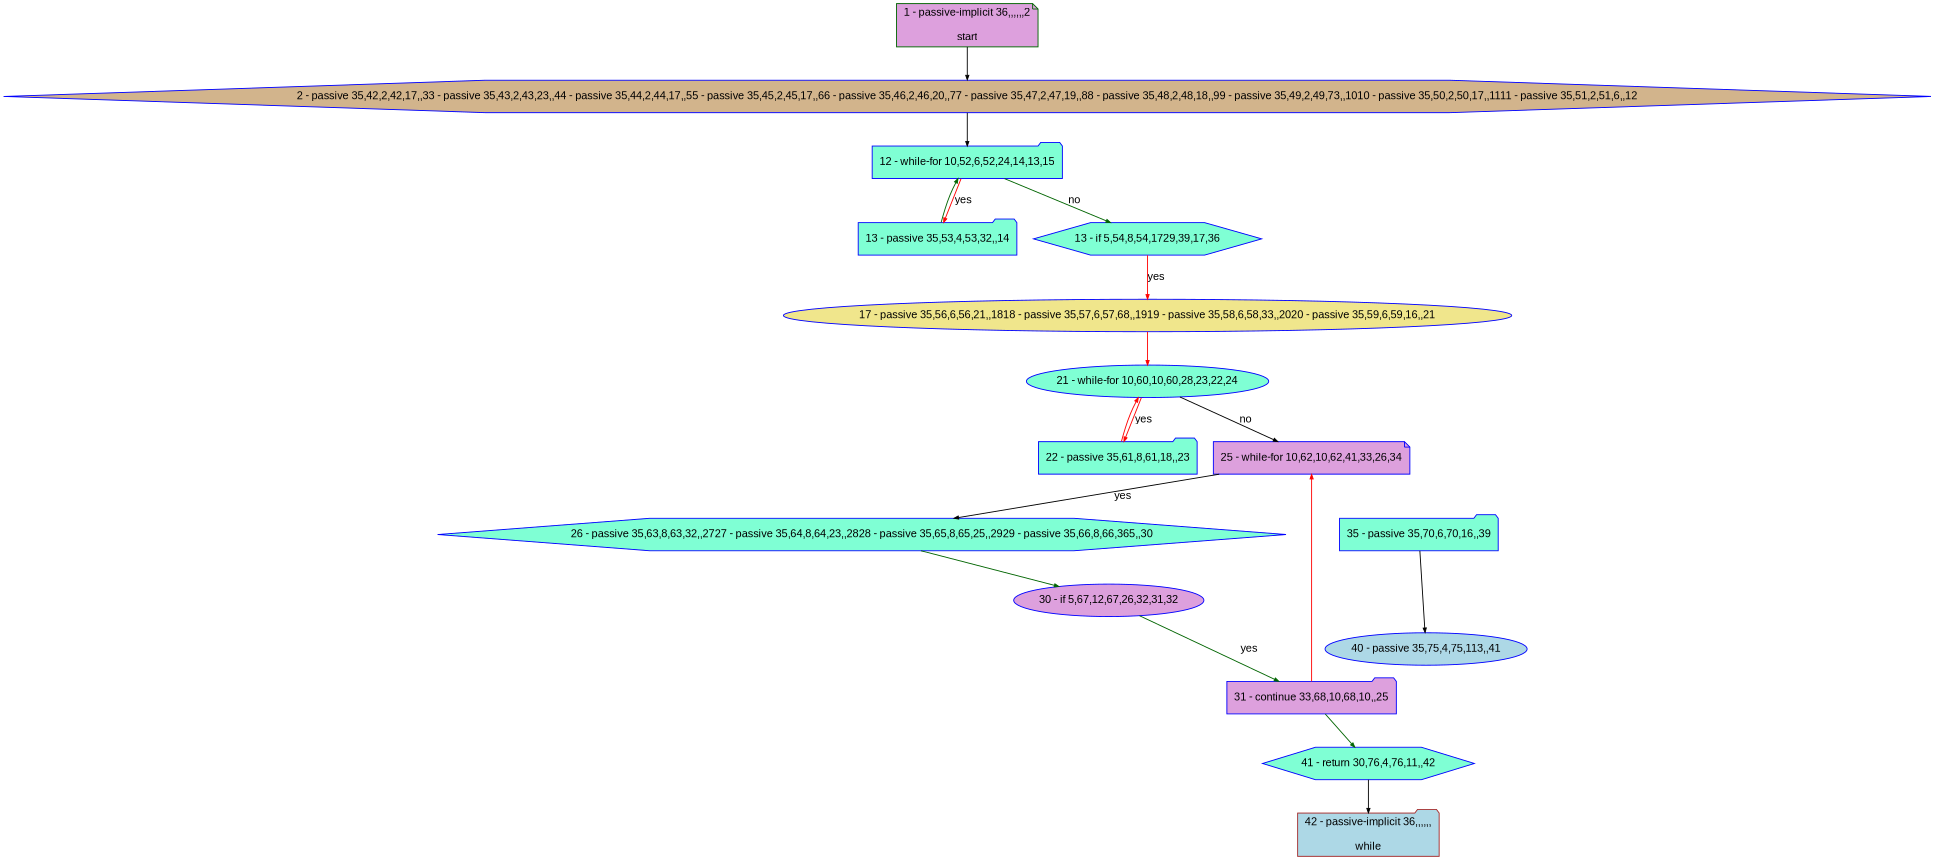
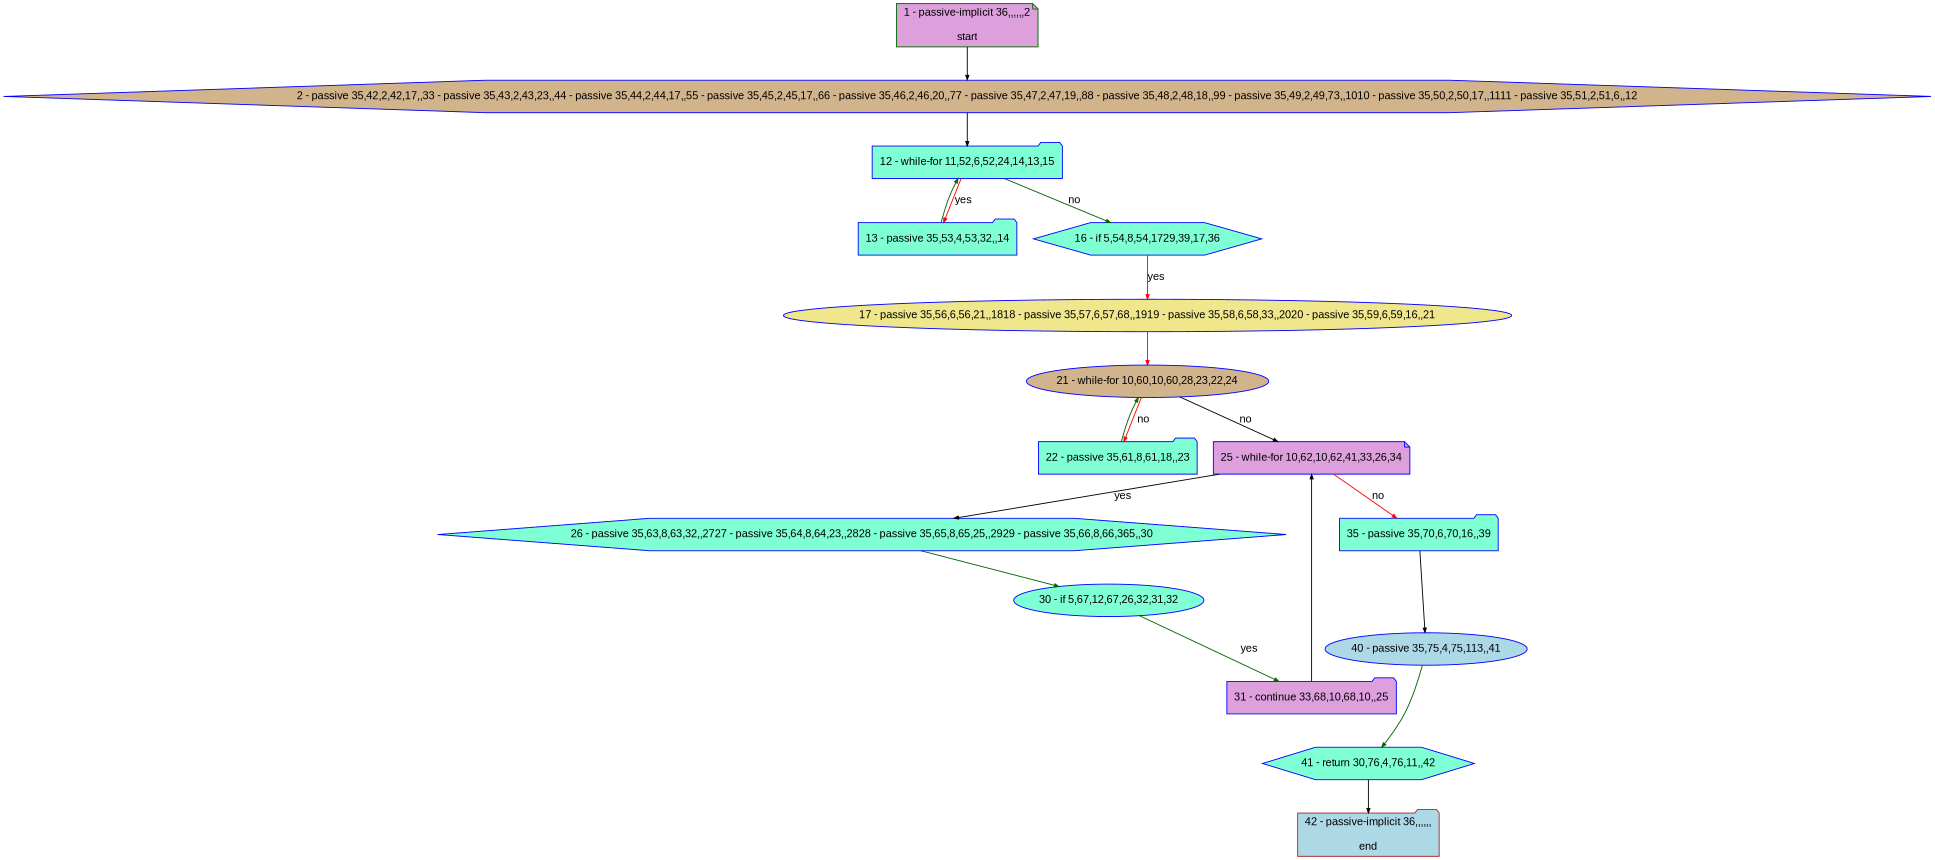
node "12 - while-for 10,52,6,52,24,14,13,15": label "12 - while-for 10,52,6,52,24,14,13,15" -> "12 - while-for 11,52,6,52,24,14,13,15"
node "13 - if 5,54,8,54,1729,39,17,36": label "13 - if 5,54,8,54,1729,39,17,36" -> "16 - if 5,54,8,54,1729,39,17,36"
node "21 - while-for 10,60,10,60,28,23,22,24": fillcolor aquamarine -> tan
edge "21 - while-for 10,60,10,60,28,23,22,24" -> "22 - passive 35,61,8,61,18,,23": label "yes" -> "no"
edge "22 - passive 35,61,8,61,18,,23" -> "21 - while-for 10,60,10,60,28,23,22,24": color red -> darkgreen
edge "25 - while-for 10,62,10,62,41,33,26,34" -> "35 - passive 35,70,6,70,16,,39": added, label "no"
edge "31 - continue 33,68,10,68,10,,25" -> "25 - while-for 10,62,10,62,41,33,26,34": color red -> black
node "30 - if 5,67,12,67,26,32,31,32": fillcolor plum -> aquamarine
edge "31 - continue 33,68,10,68,10,,25" -> "41 - return 30,76,4,76,11,,42": now "40 - passive 35,75,4,75,113,,41" -> "41 - return 30,76,4,76,11,,42"
node "42 - passive-implicit 36,,,,,, while": label "42 - passive-implicit 36,,,,,, while" -> "42 - passive-implicit 36,,,,,, end"
